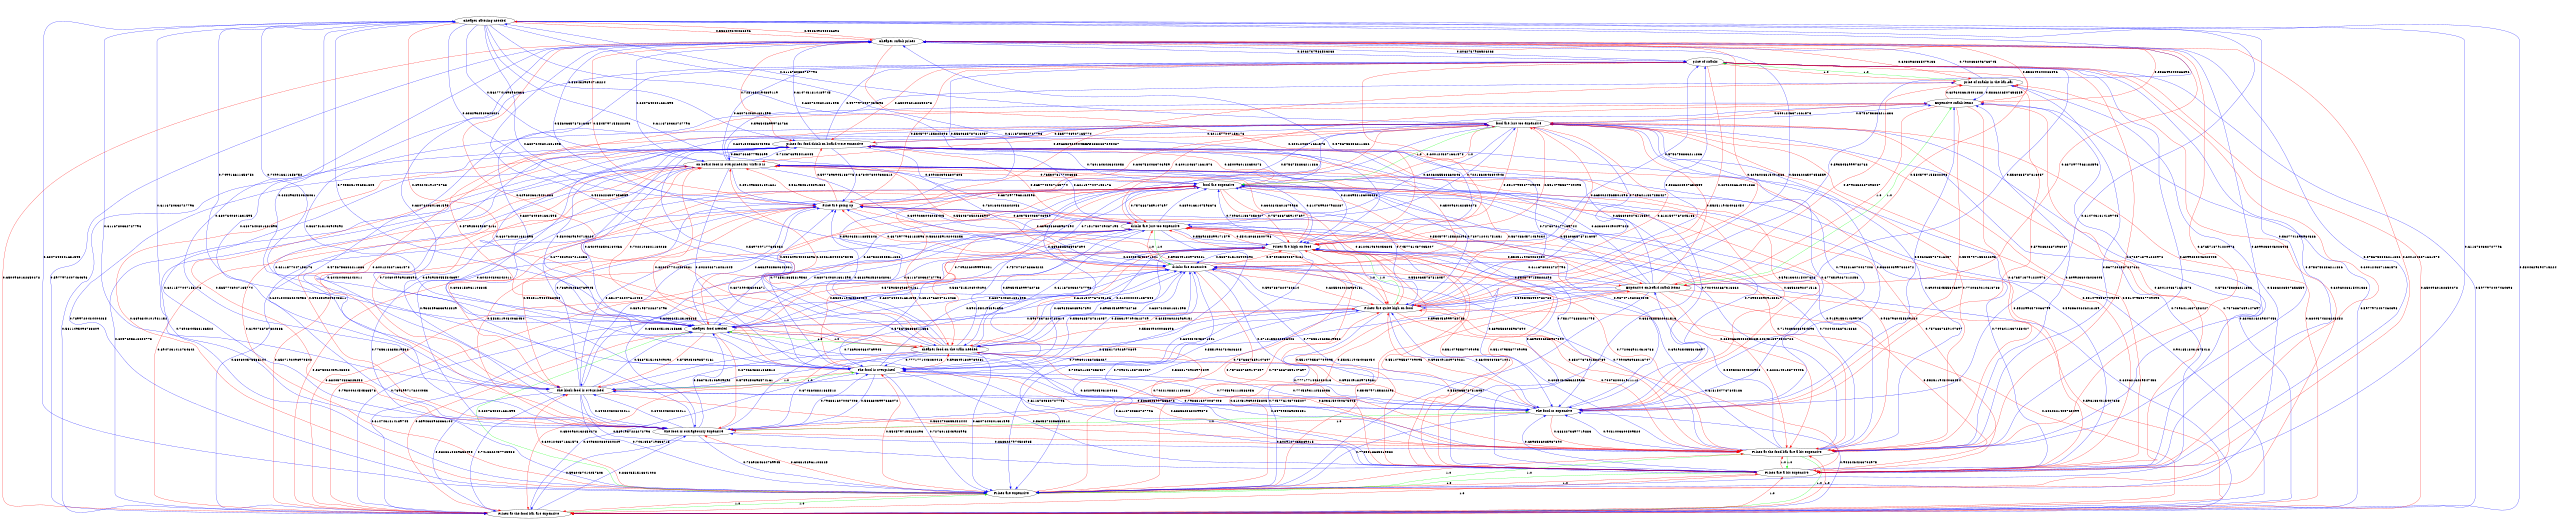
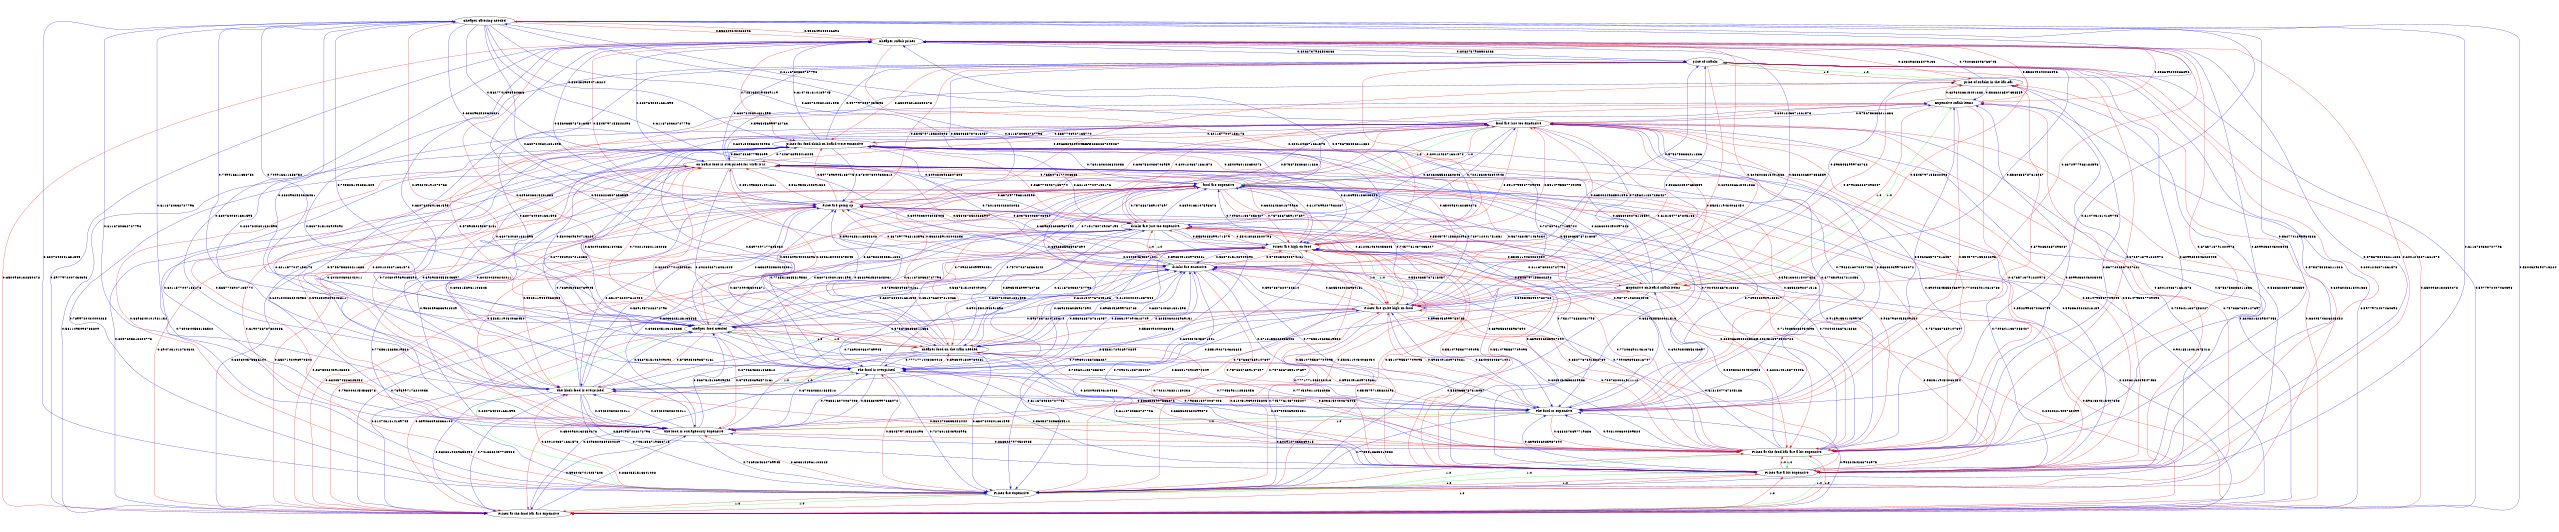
edge "The food is overpriced" -> "drinks are just too expensive": removed, label "0.5525119484068454"
